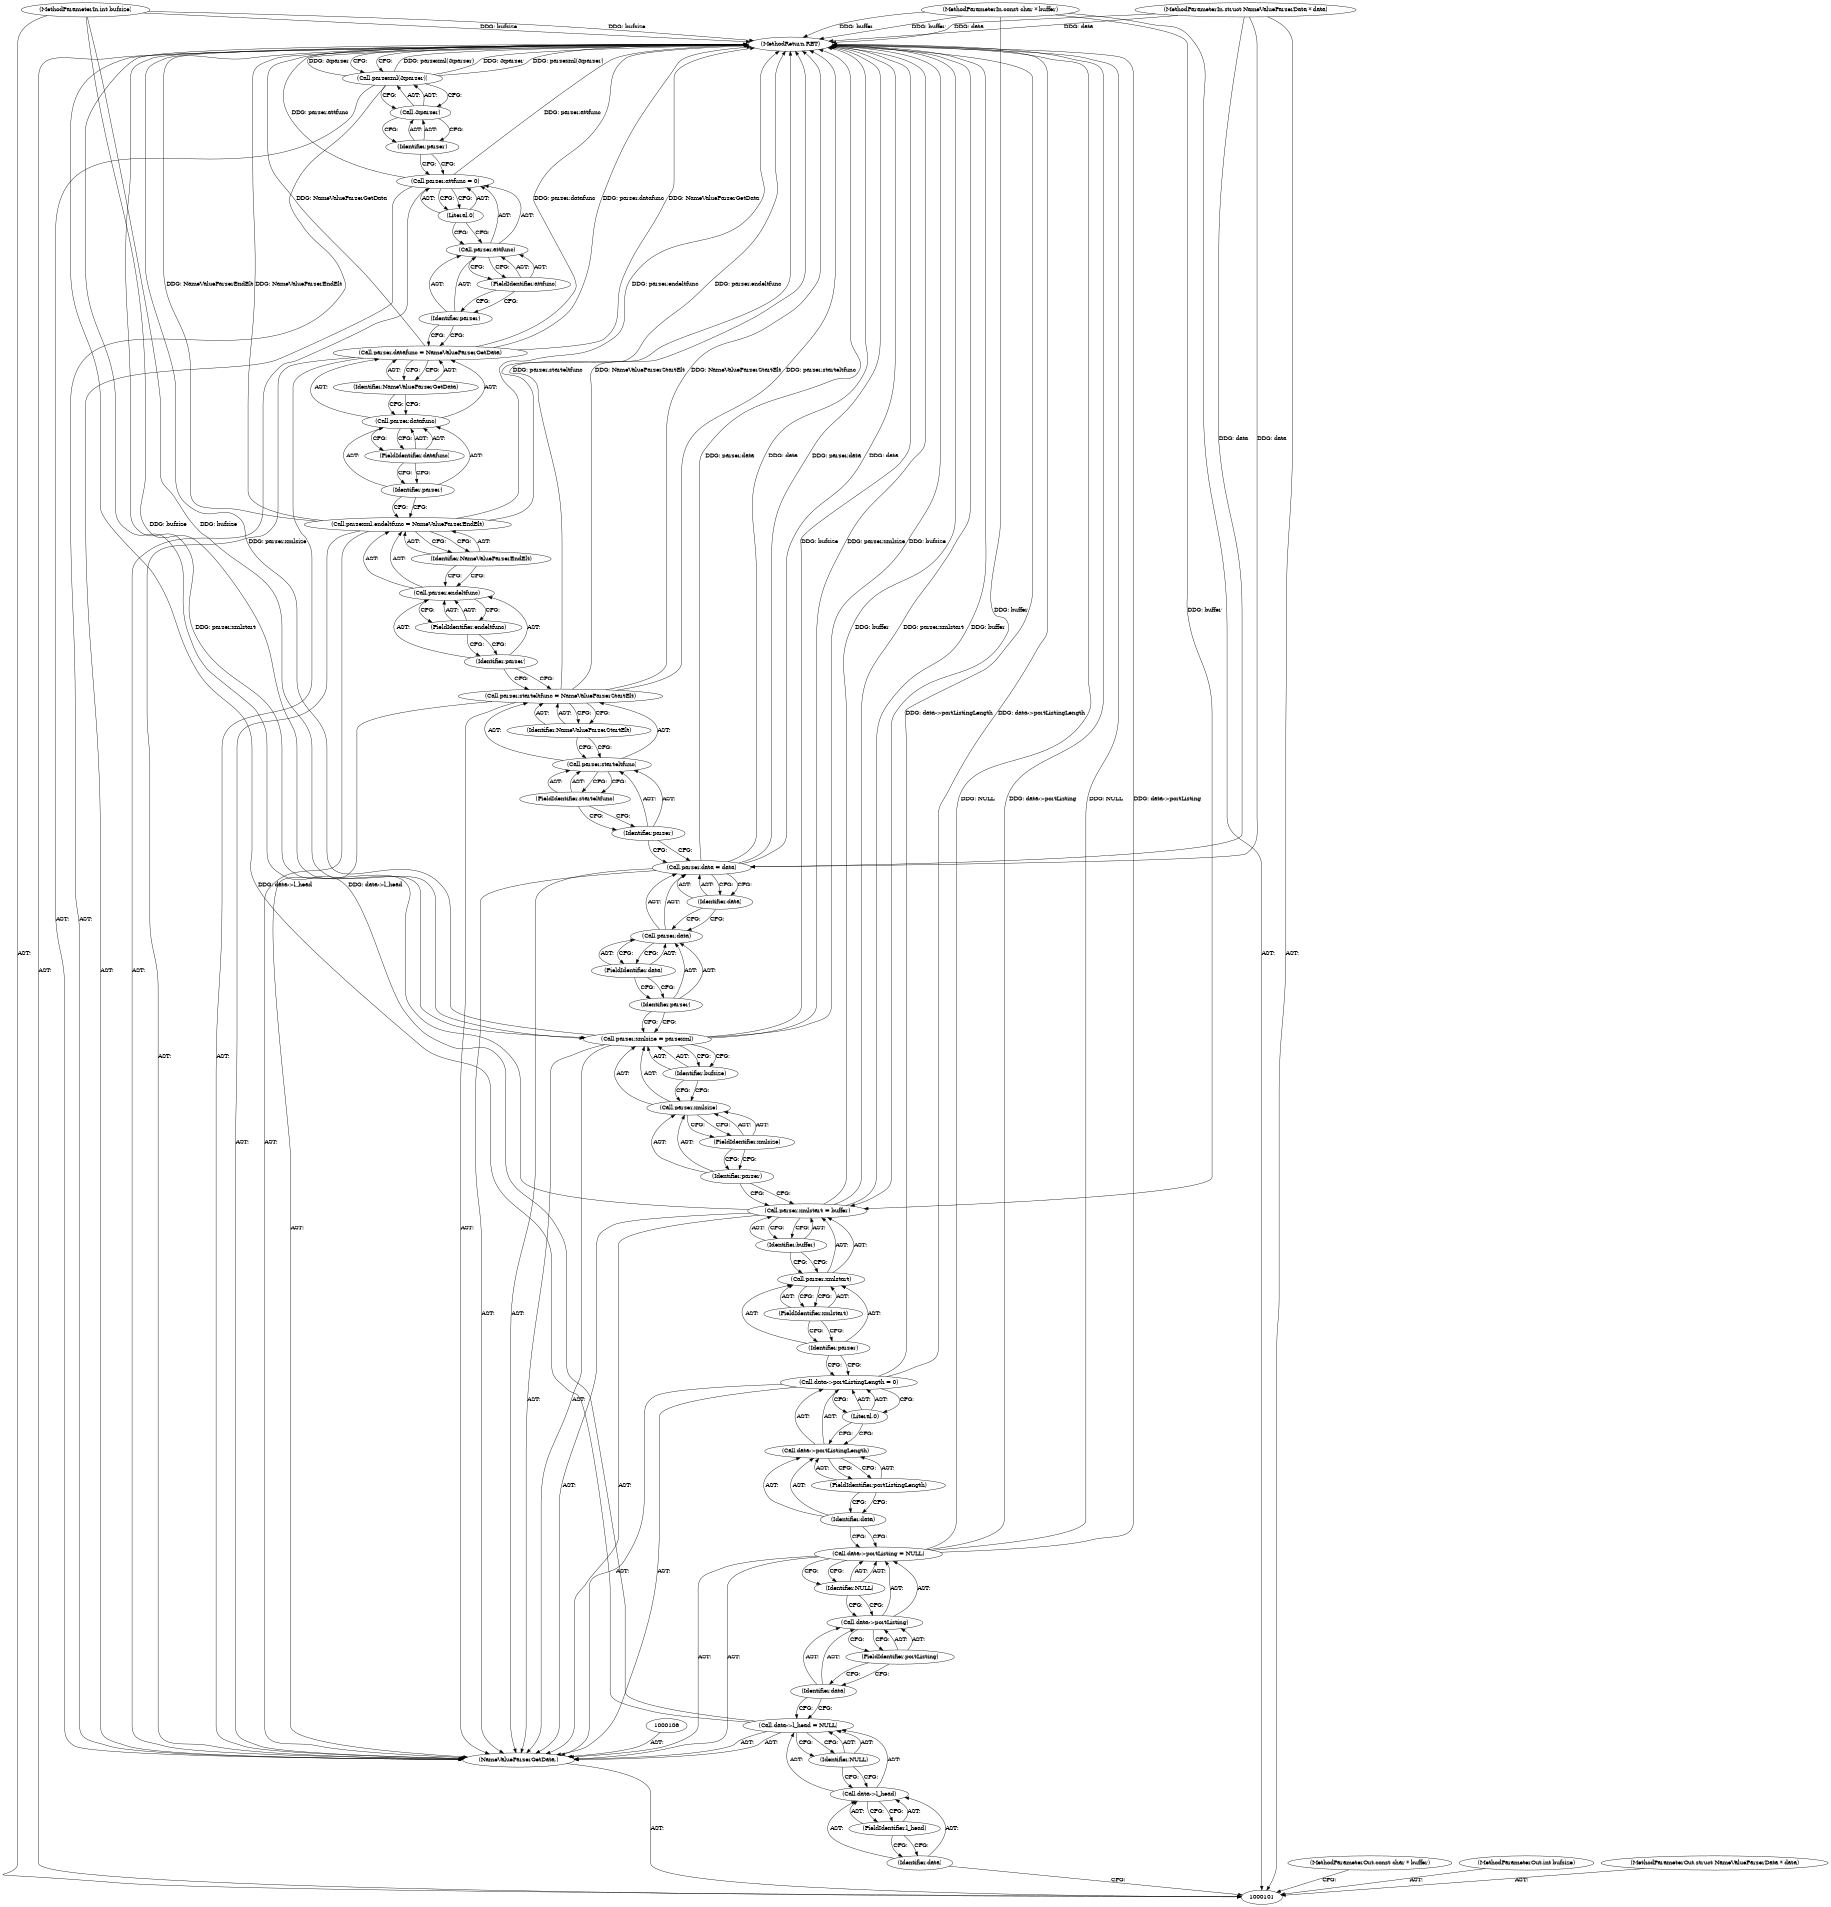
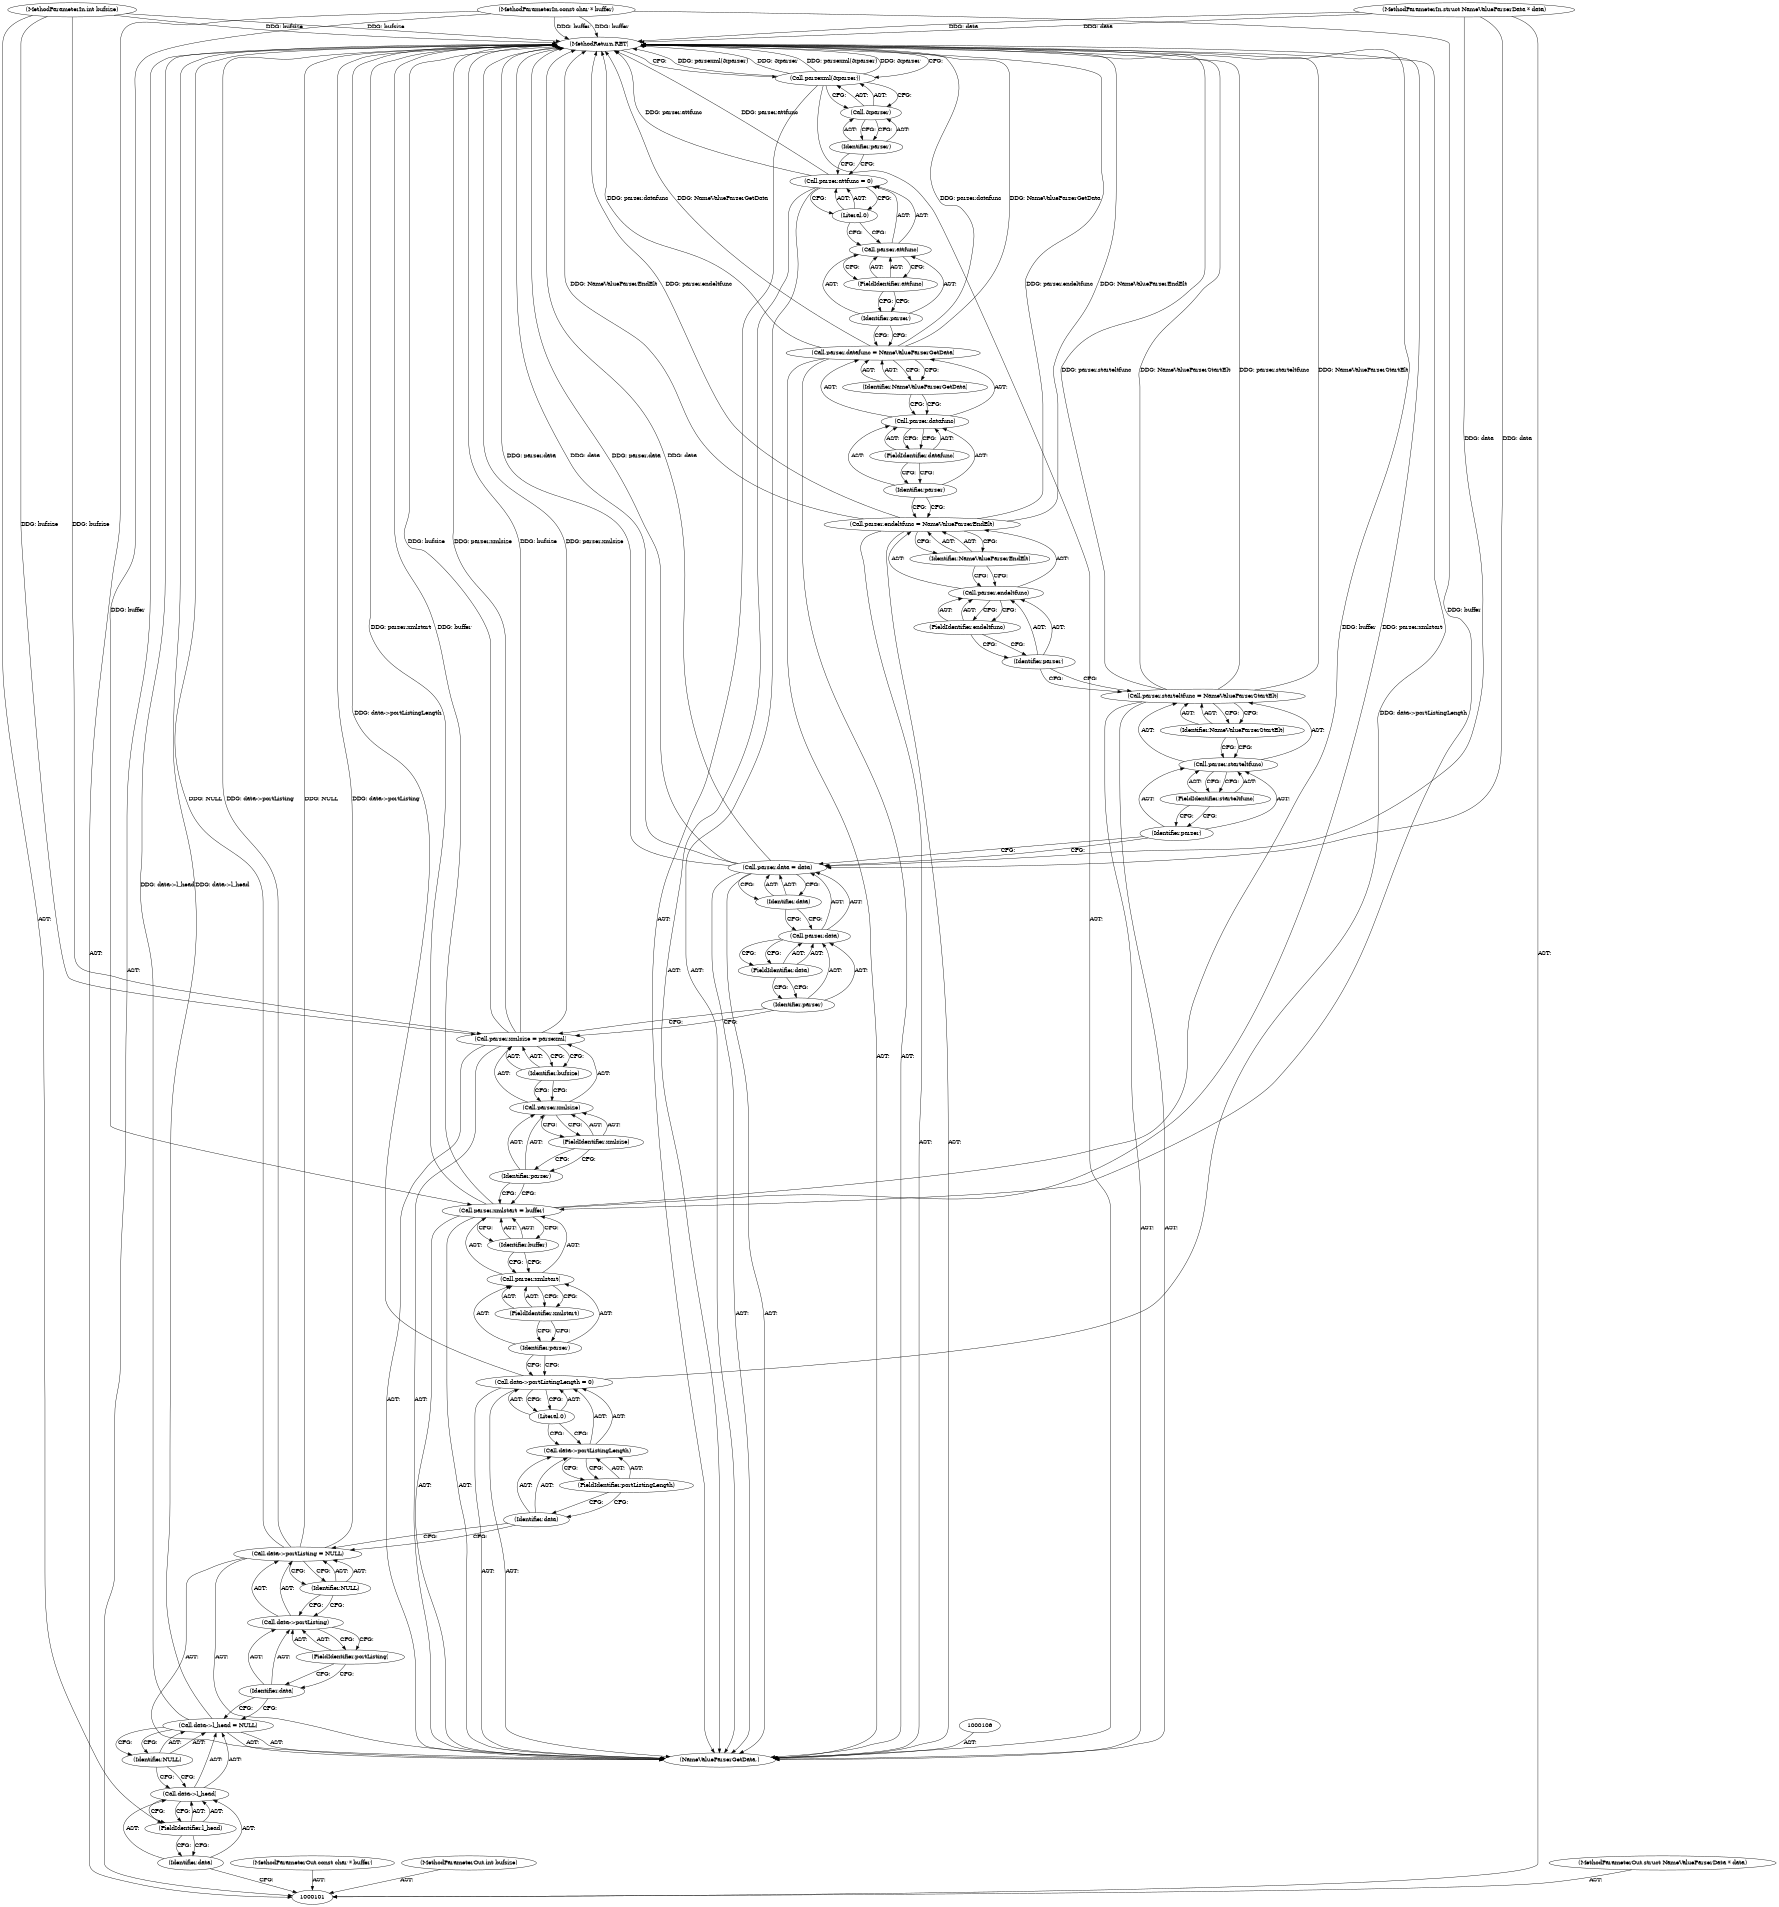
node "(Call,parsexml.endeltfunc = NameValueParserEndElt)": label "(Call,parsexml.endeltfunc = NameValueParserEndElt)" -> "(Call,parser.endeltfunc = NameValueParserEndElt)"
edge "(MethodParameterIn,int bufsize)" -> "1000101": now "(MethodParameterIn,int bufsize)" -> "(FieldIdentifier,l_head)"
edge "(MethodParameterOut,const char * buffer)" -> "1000101": label "CFG: " -> "AST: "
edge "(NameValueParserGetData,)" -> "1000101": removed, label "AST:"
